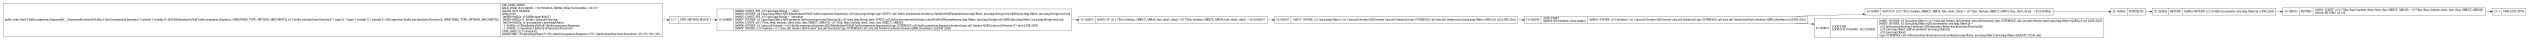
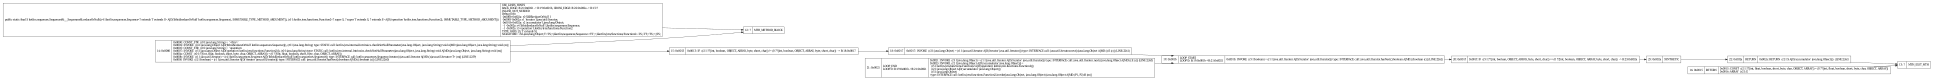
edge "22: 0x002a" -> "16: 0x0015": now "22: 0x002a" -> "13: ?"
node "16: 0x0015": text "0x0016: RETURN  (r2 I:S)" -> "0x0016: ARRAY  (r2 I:S)"
edge "12: ?" -> "14: 0x0000": reversed
edge "19: 0x001b" -> "21: 0x0021": reversed
